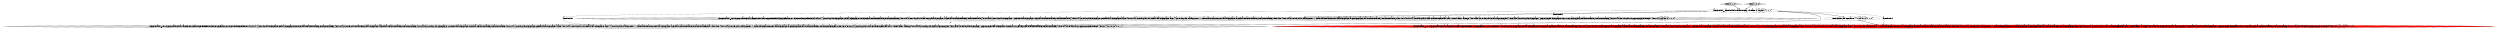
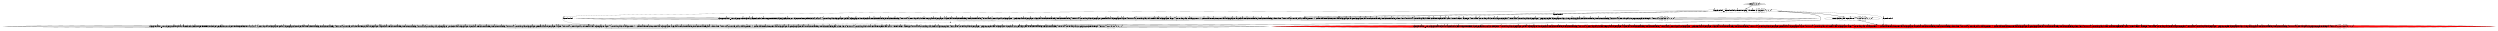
node "setup['0', '1', '0']": removed
